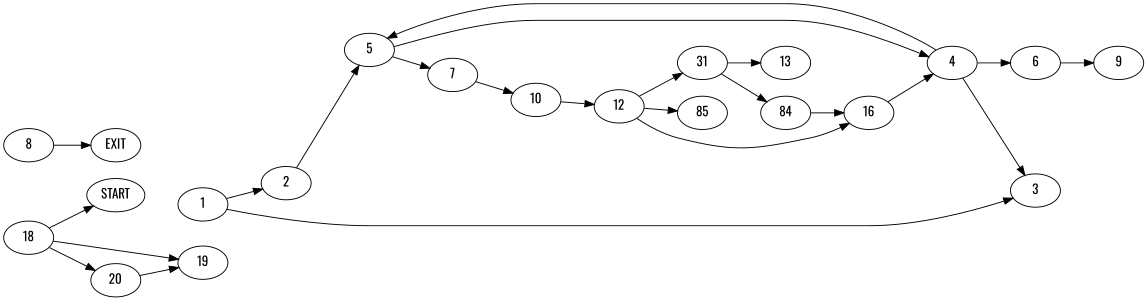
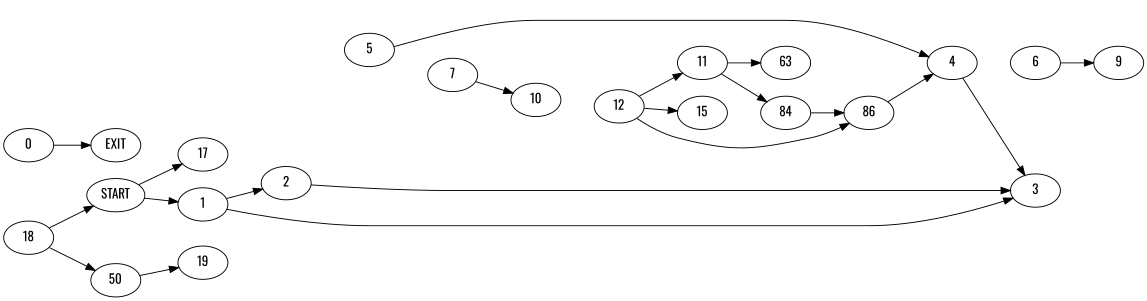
edge "4" -> "5": removed
edge "5" -> "7": removed
node "31": label "31" -> "11"
node "13": label "13" -> "63"
edge "4" -> "6": removed
edge "10" -> "12": removed
node "85": label "85" -> "15"
node "16": label "16" -> "86"
edge "2" -> "5": now "2" -> "3"
node "8": label "8" -> "0"
node "17": added
edge "START" -> "1": added
edge "18" -> "19": removed
node "20": label "20" -> "50"
